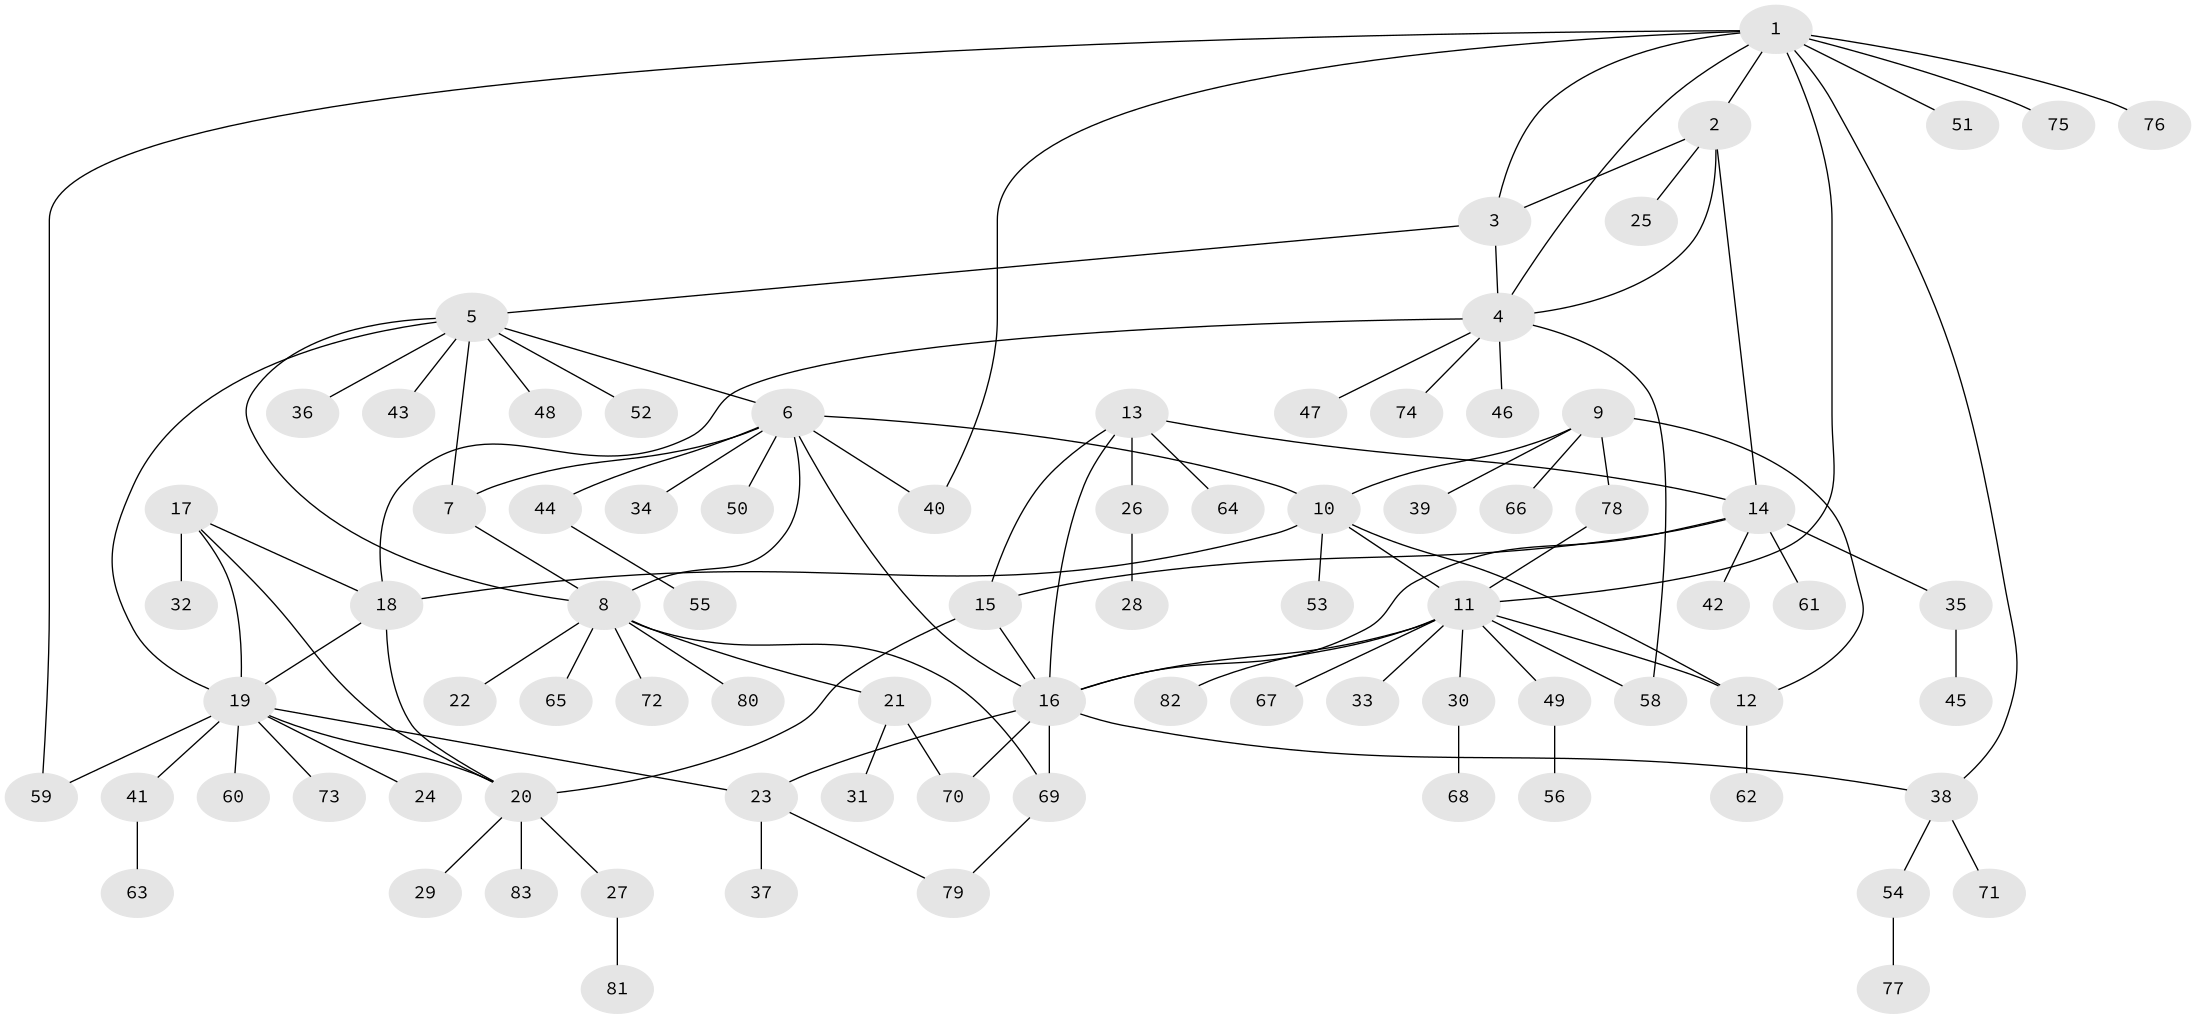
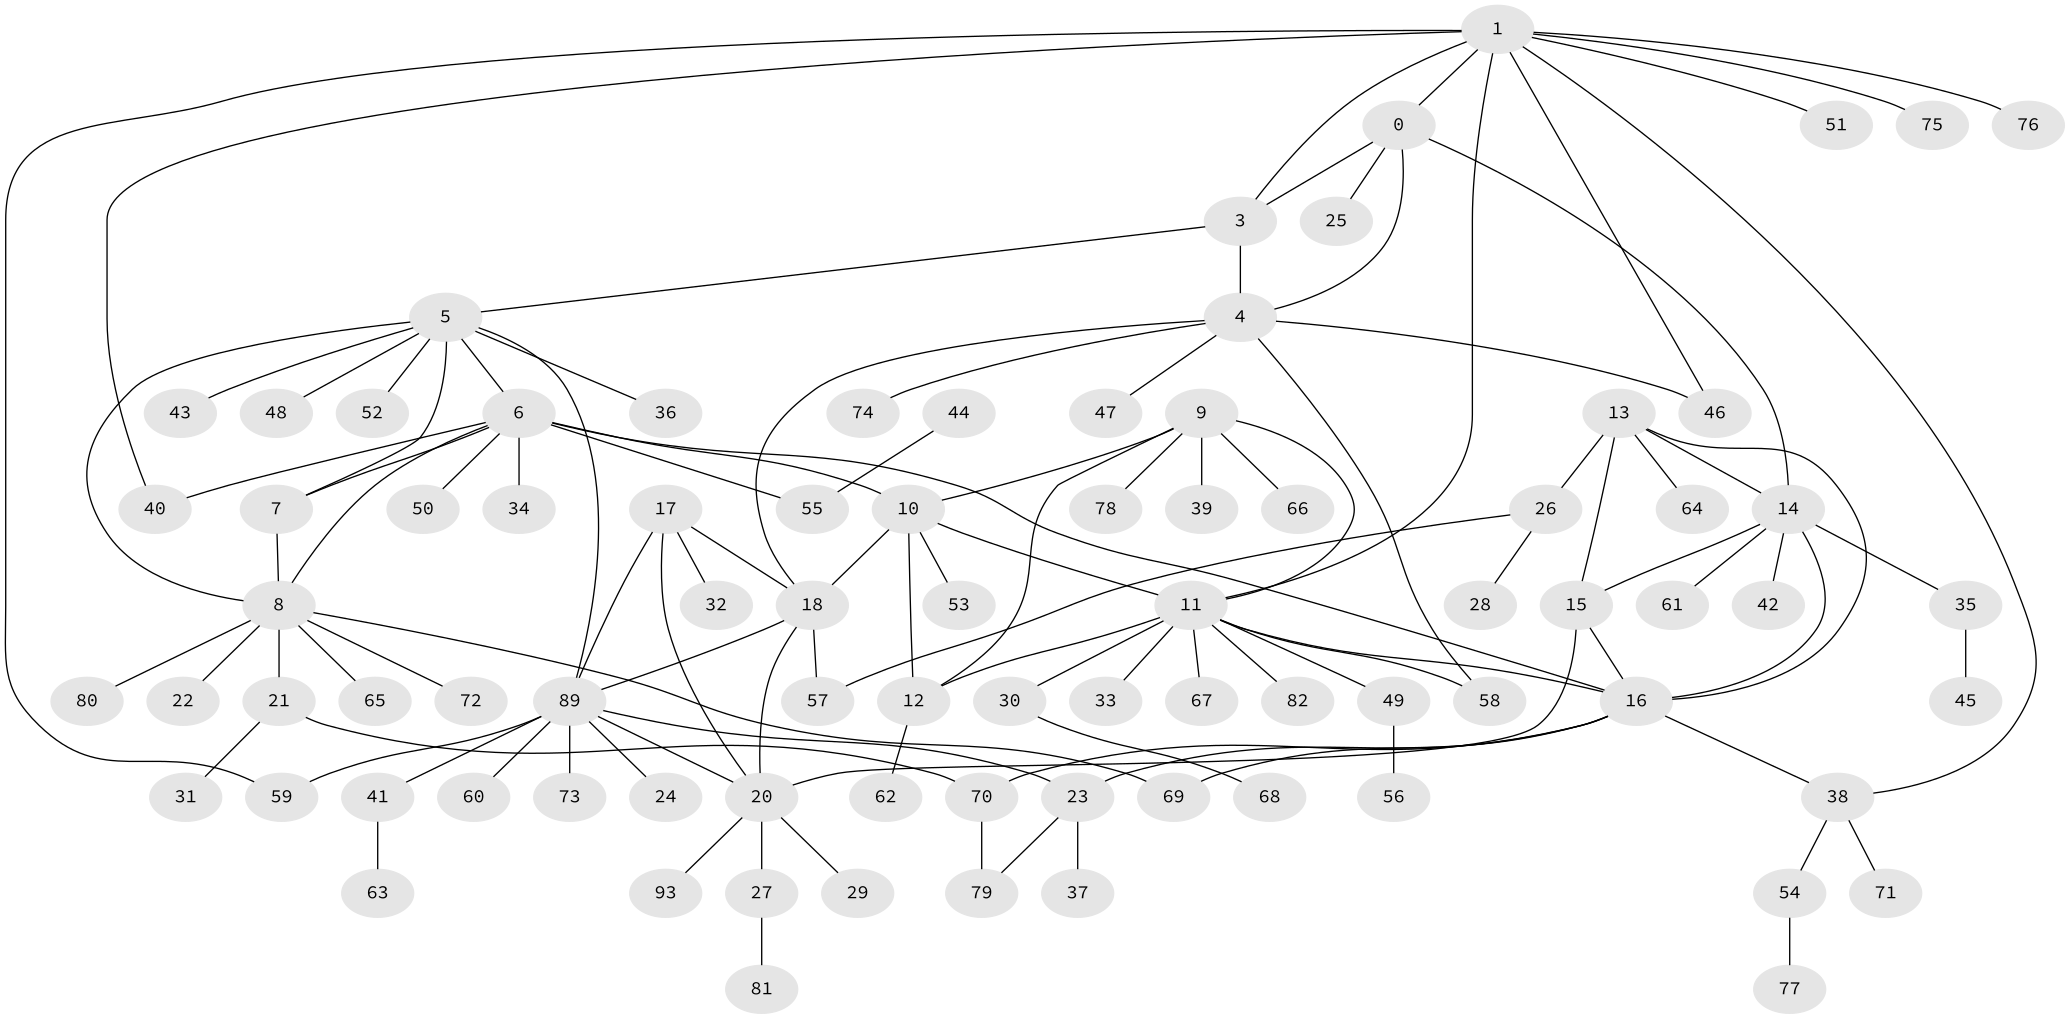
node "2": label "2" -> "0"
edge "1" -- "4": now "1" -- "46"
edge "6" -- "44": now "6" -- "55"
edge "78" -- "11": now "9" -- "11"
node "19": label "19" -> "89"
node "57": added
edge "69" -- "79": now "70" -- "79"
node "83": label "83" -> "93"
